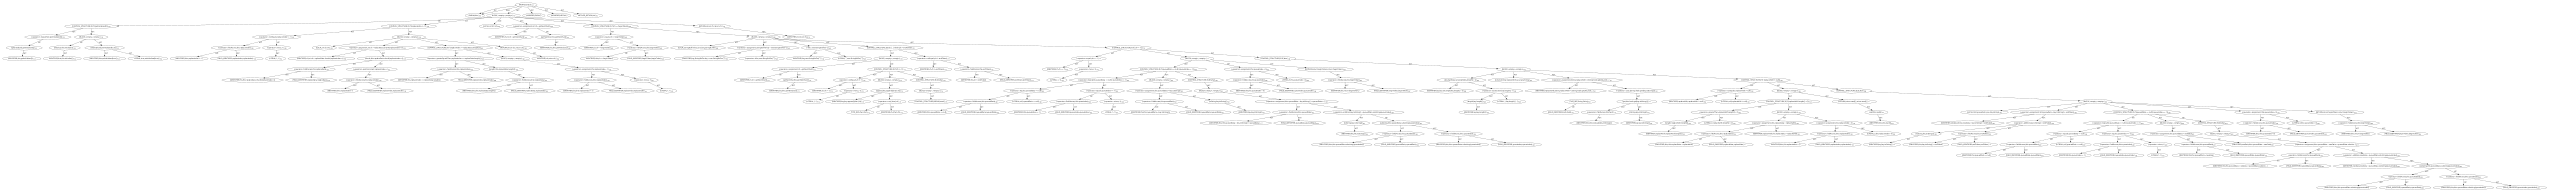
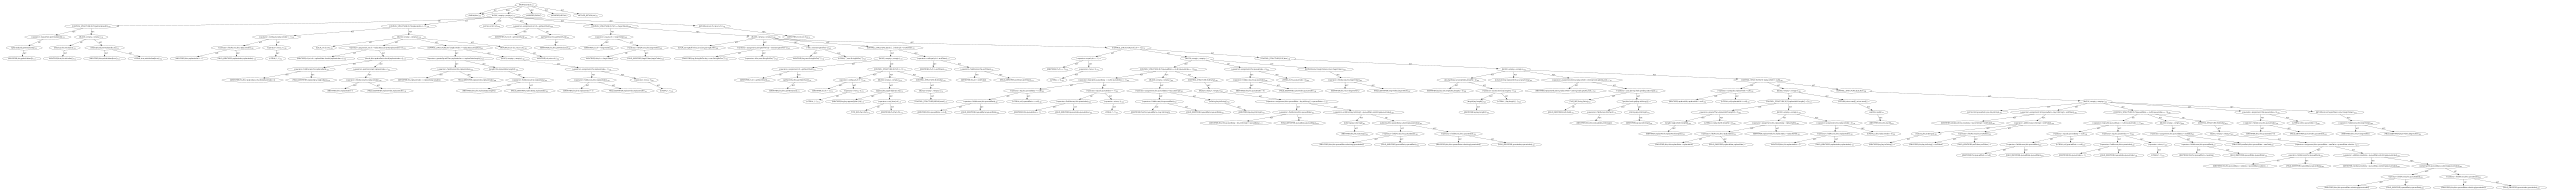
edge "(<operator>.cast,(String) hash.get(key.toString()))" -> "(TYPE_REF,String,String)": added, label "AST:"
